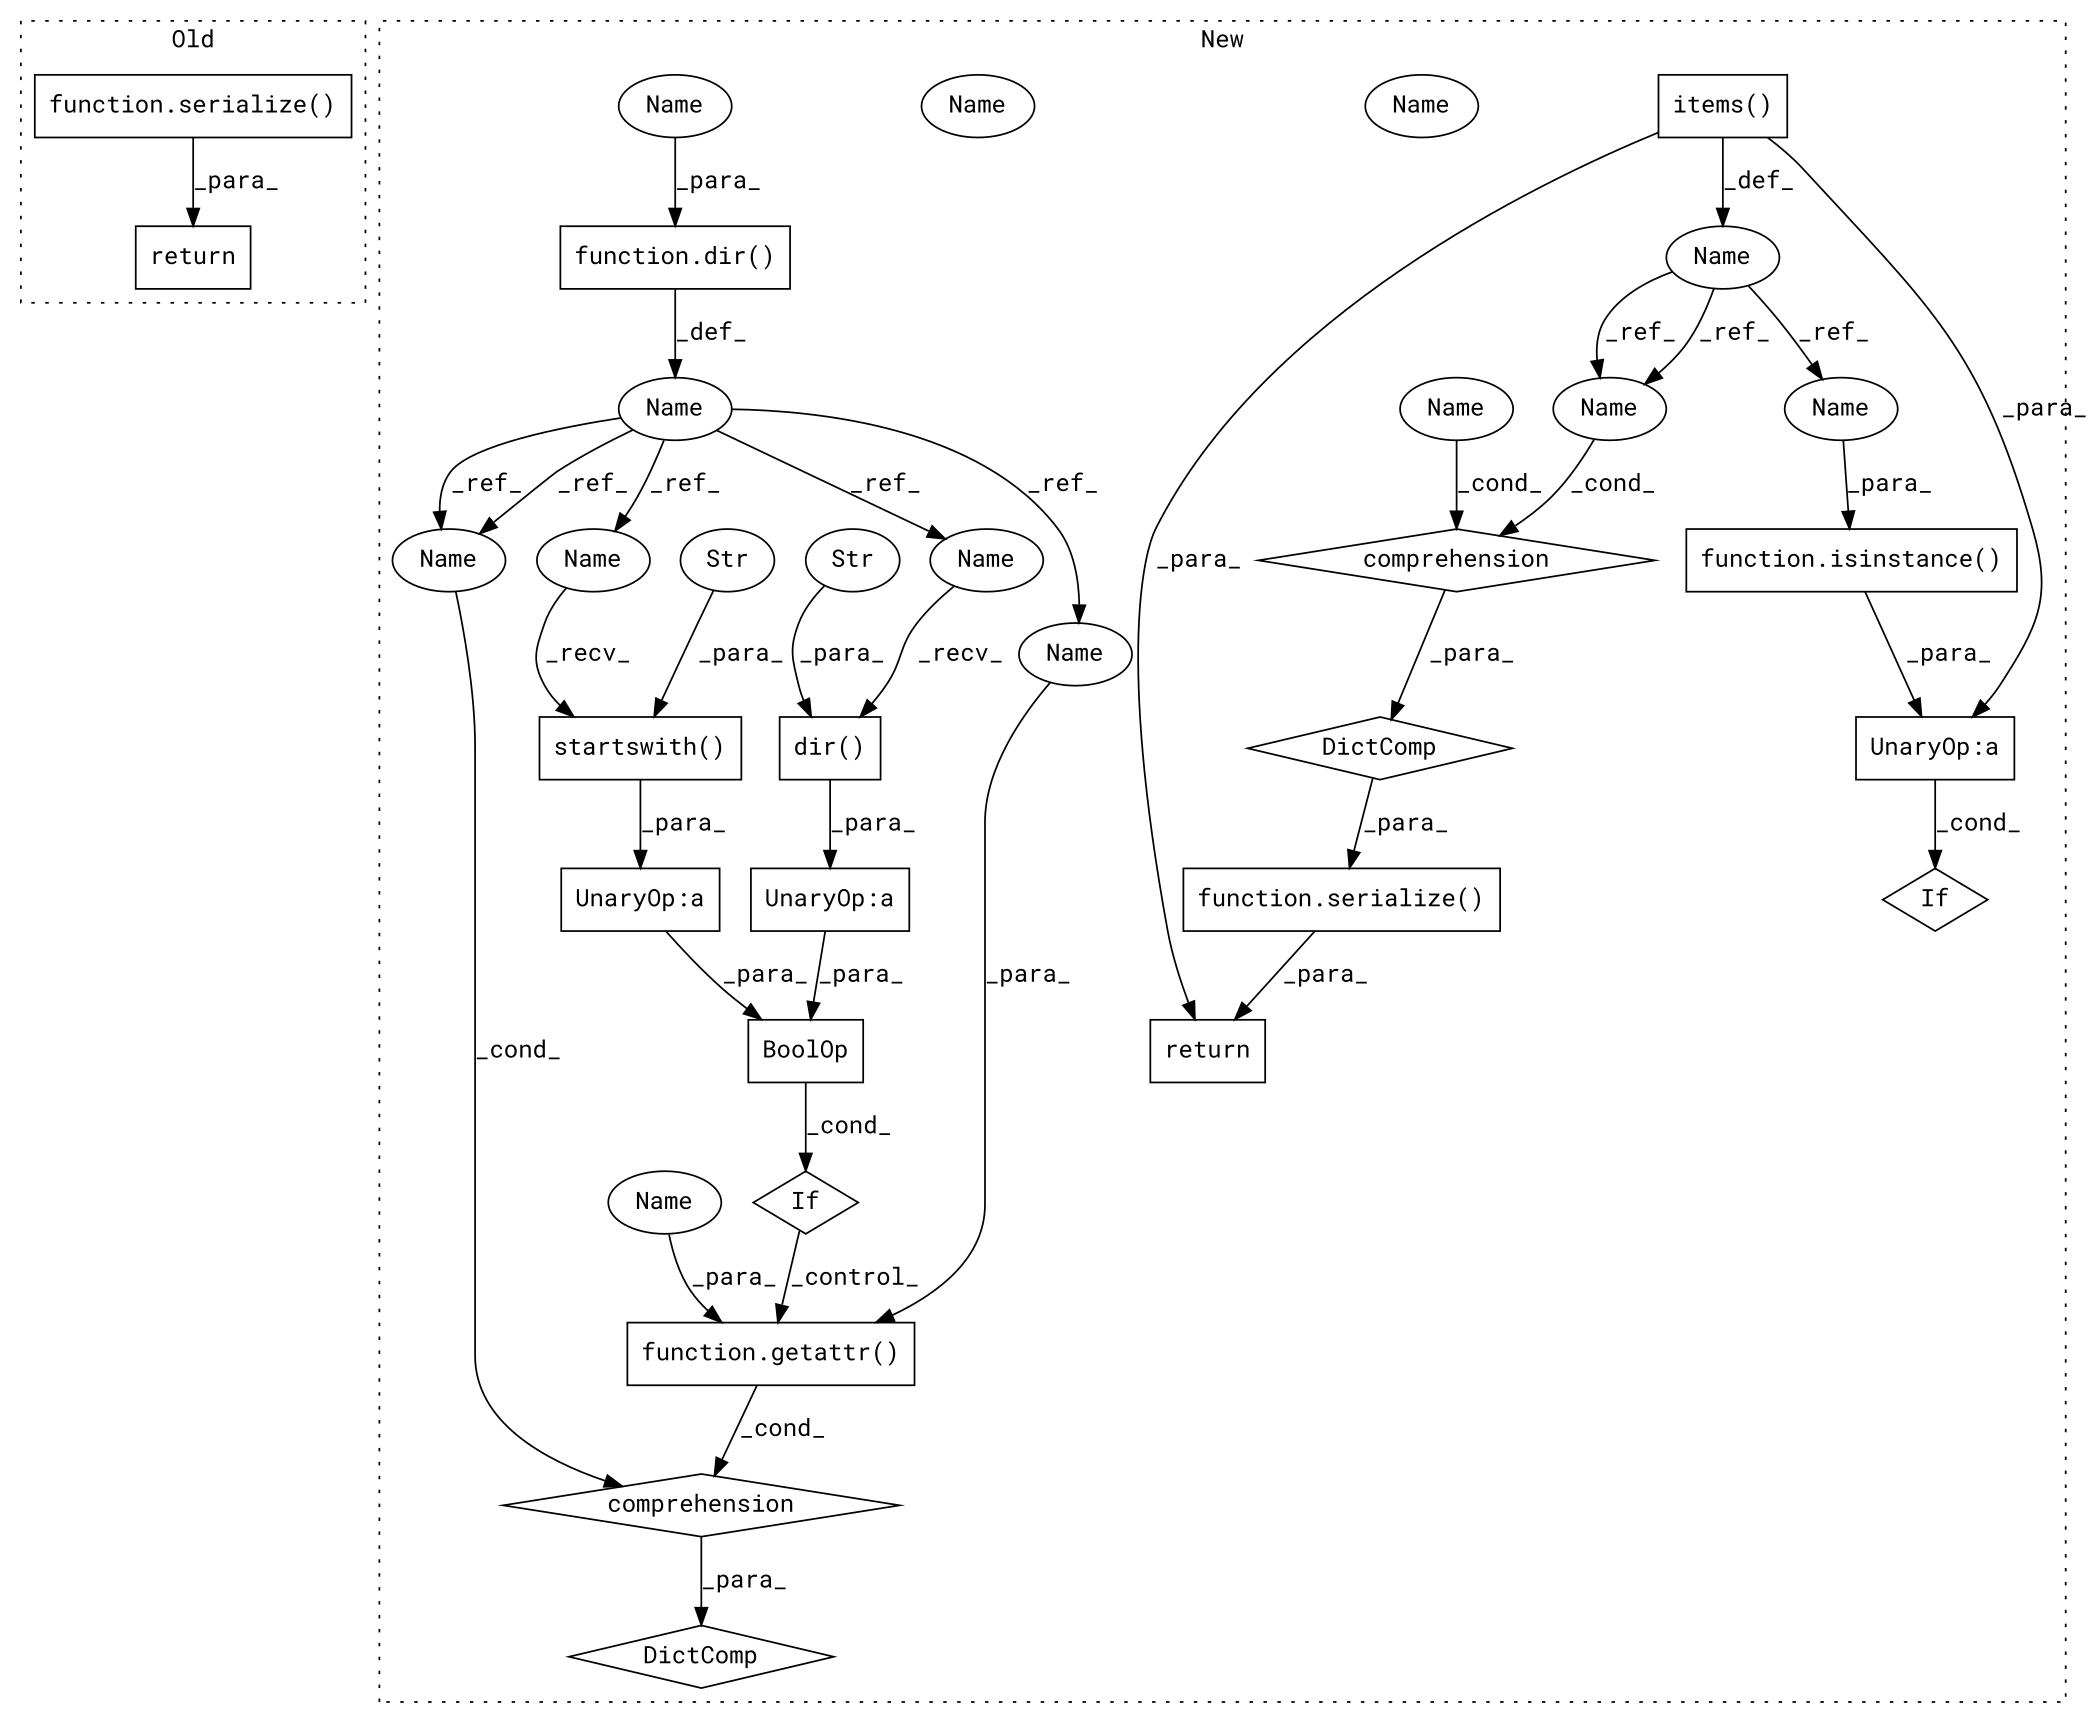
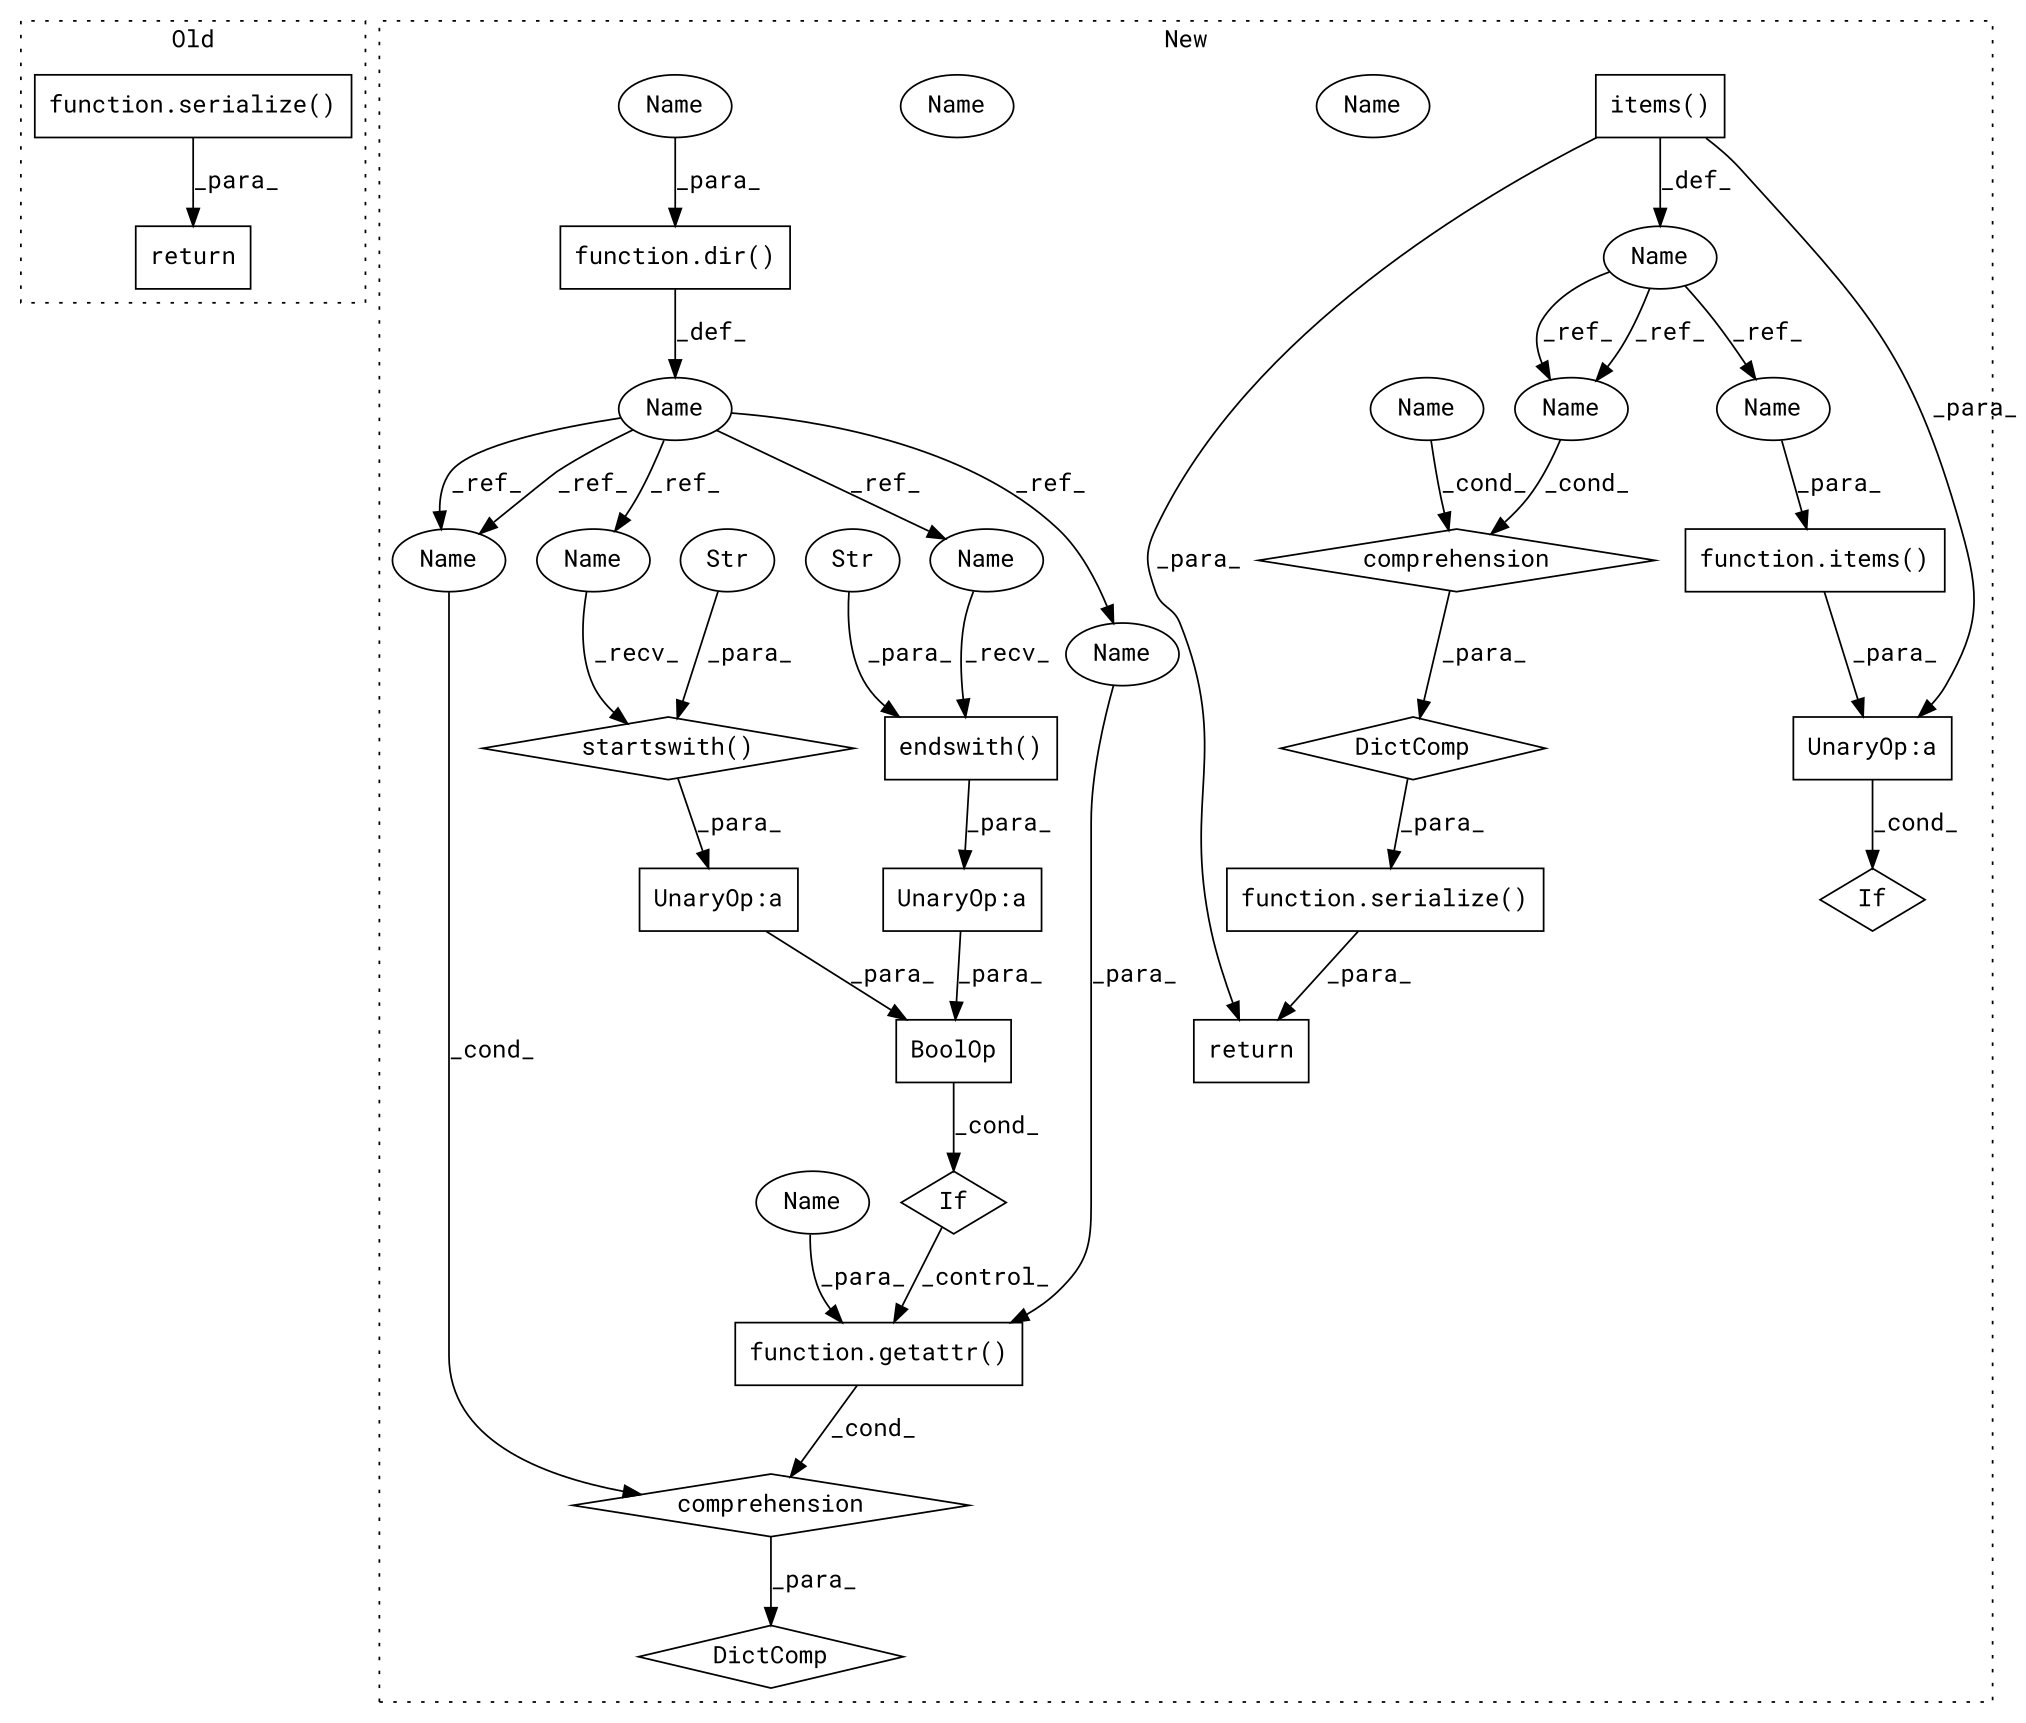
node "function.isinstance()": label "function.isinstance()" -> "function.items()"
node "startswith()": shape box -> diamond
node "dir()": label "dir()" -> "endswith()"
